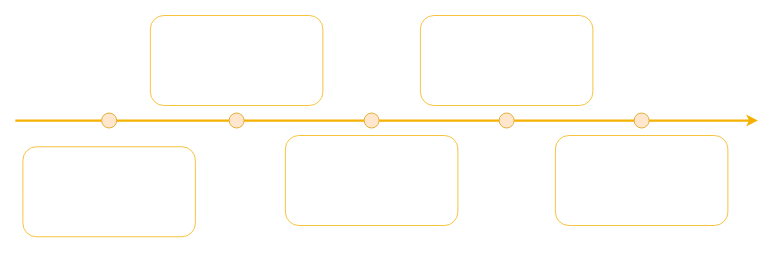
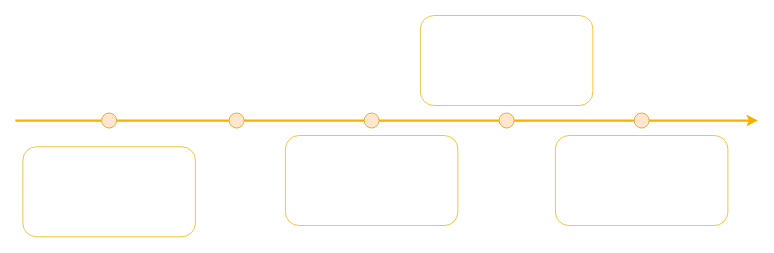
node "Classification Initial applicationof classification methods on a subset of the data based on current and previous literature": removed
